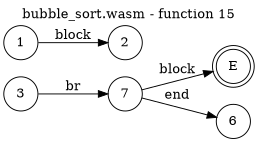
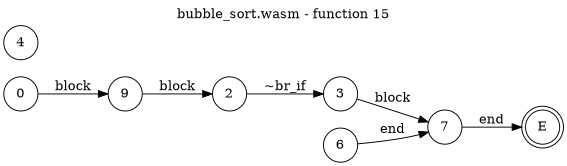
node "1": label "1" -> "9"
node "4": added
edge "7" -> "E": label "block" -> "end"
edge "3" -> "7": label "br" -> "block"
node "0": added
edge "2" -> "3": added, label "~br_if"
edge "7" -> "6": reversed
